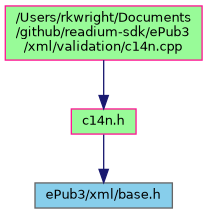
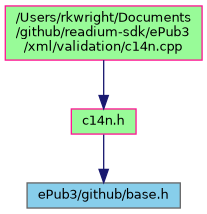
node "ePub3/xml/base.h": label "ePub3/xml/base.h" -> "ePub3/github/base.h"
